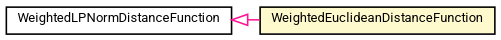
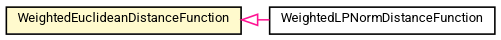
edge "WeightedEuclideanDistanceFunction" -> "WeightedLPNormDistanceFunction": reversed
